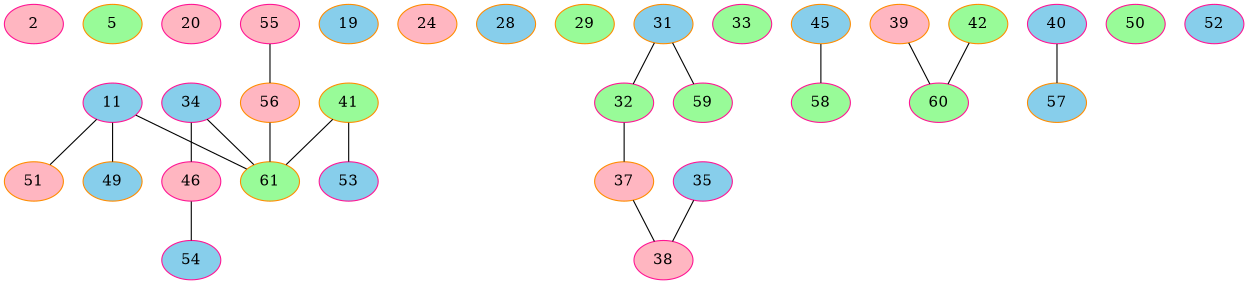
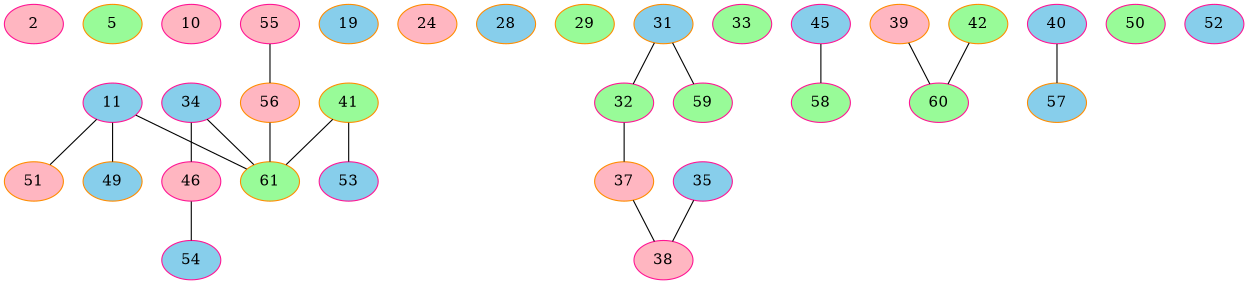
node "20": label "20" -> "10"
node "45": color darkorange -> deeppink
